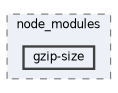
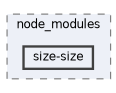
node "gzip-size": label "gzip-size" -> "size-size"
